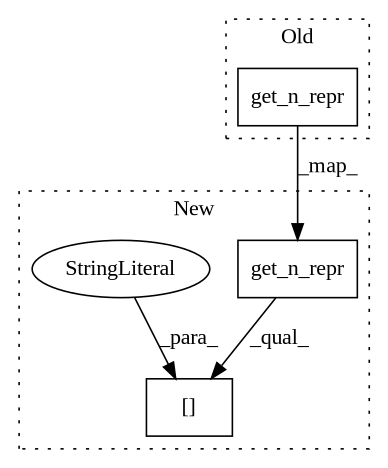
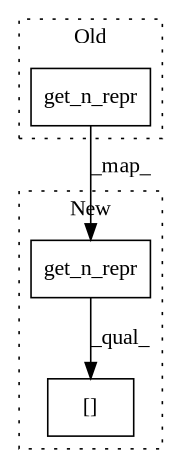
node "StringLiteral": removed
